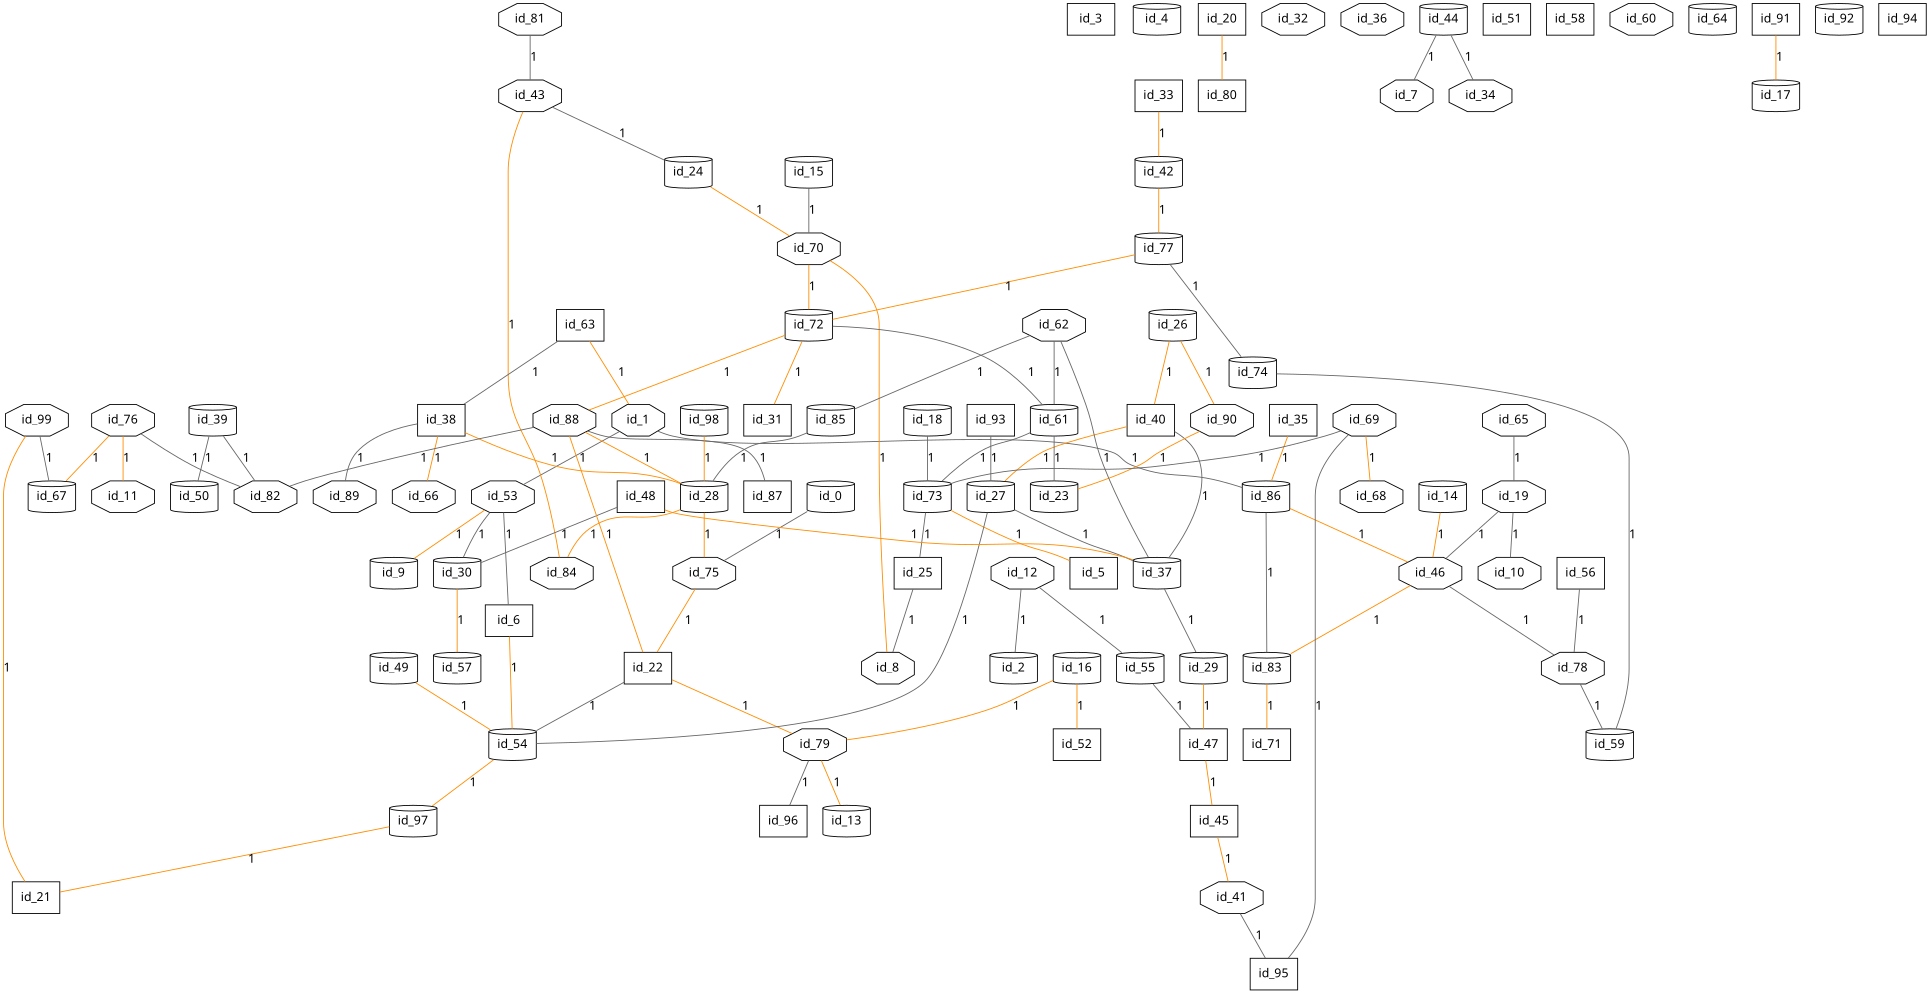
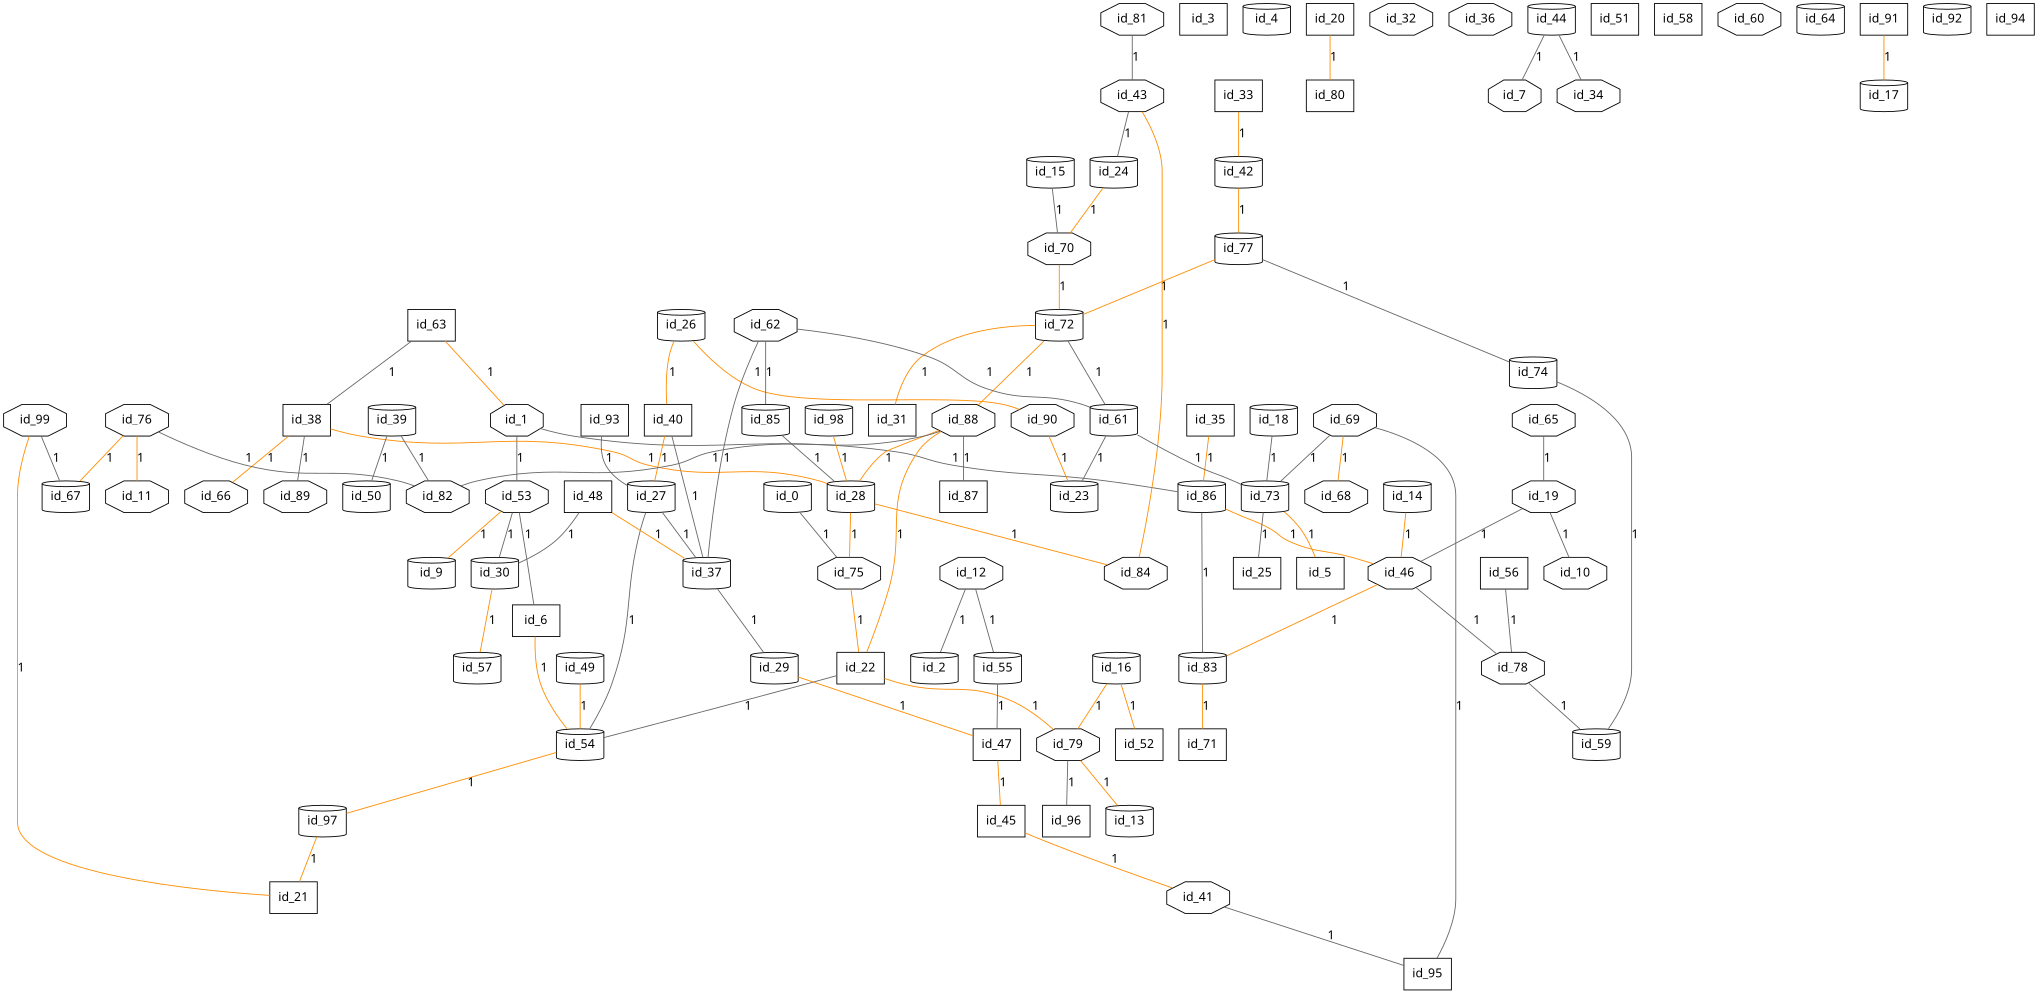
node "id_8": removed
